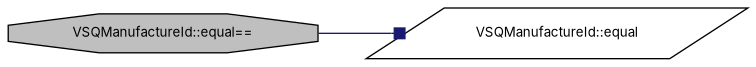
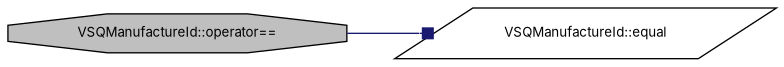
node "VSQManufactureId::equal==": label "VSQManufactureId::equal==" -> "VSQManufactureId::operator=="
